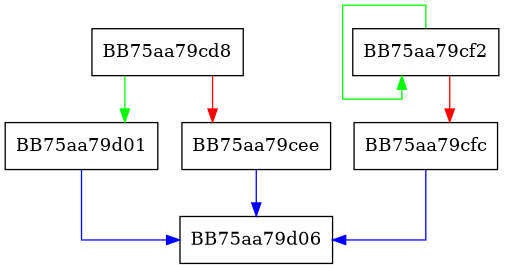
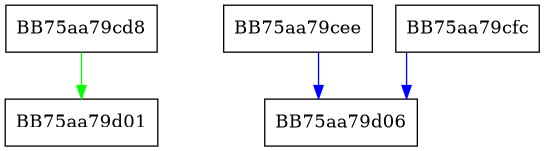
node "BB75aa79cf2": removed
edge "BB75aa79cd8" -> "BB75aa79cee": removed
edge "BB75aa79d01" -> "BB75aa79d06": removed
